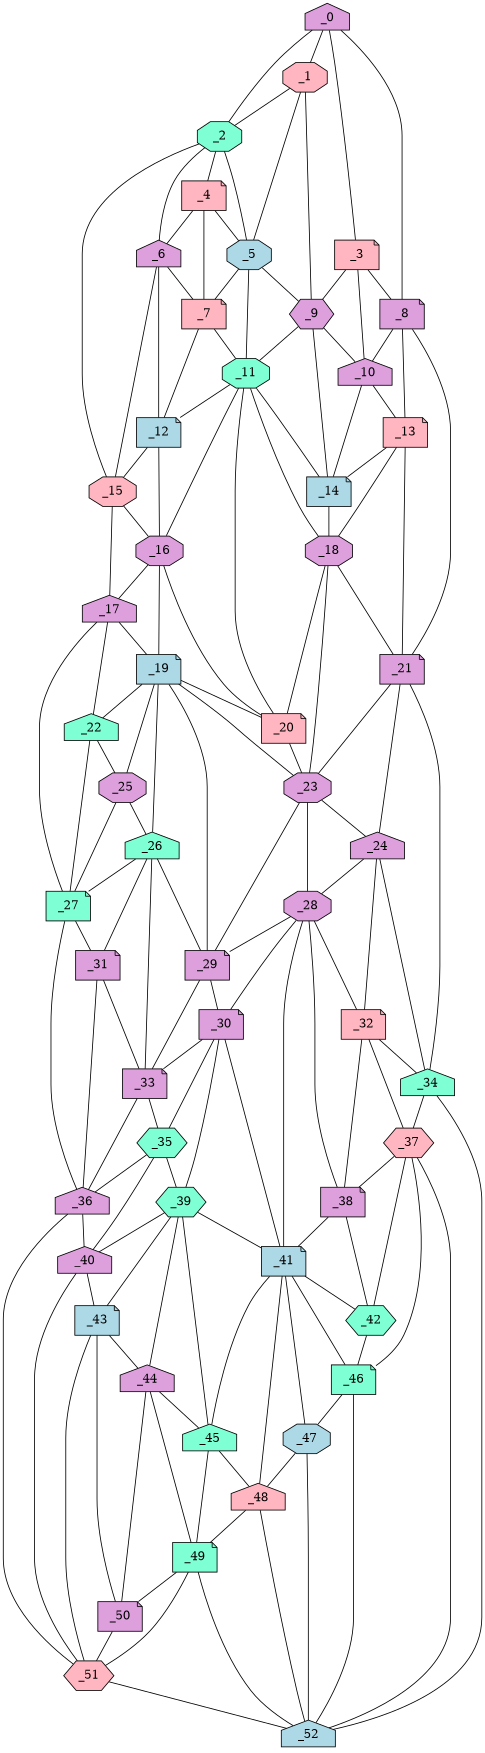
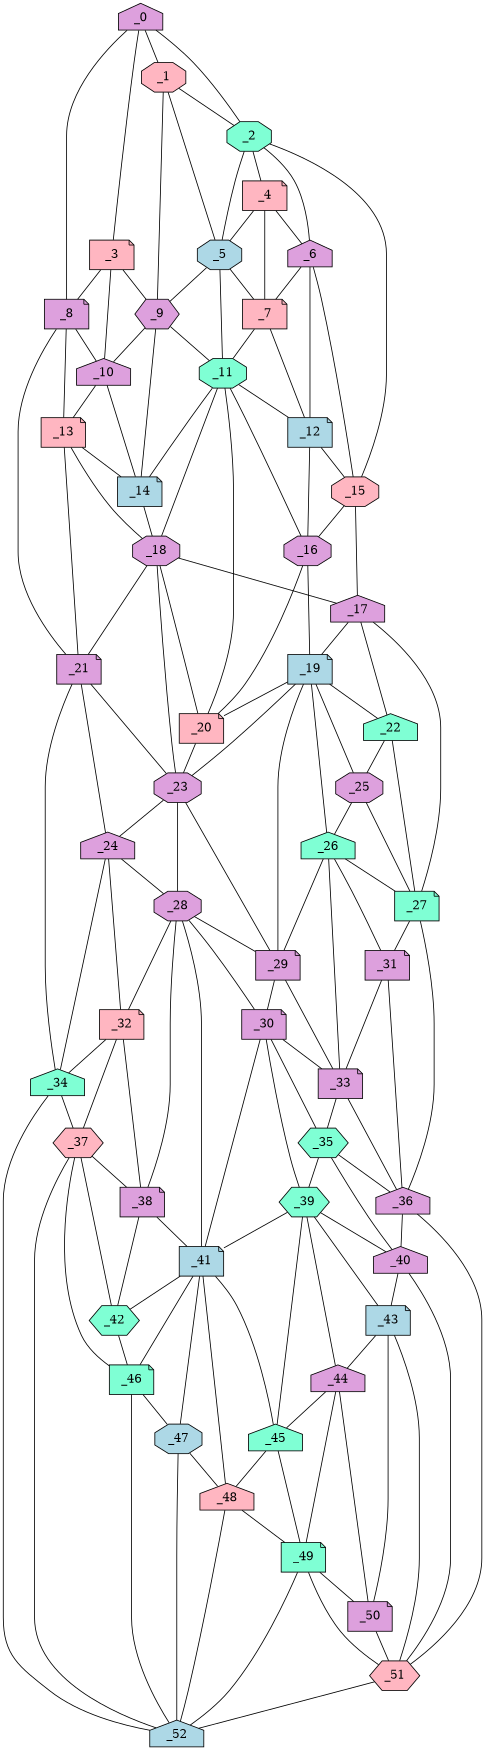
edge "_16" -- "_17": now "_18" -- "_17"
